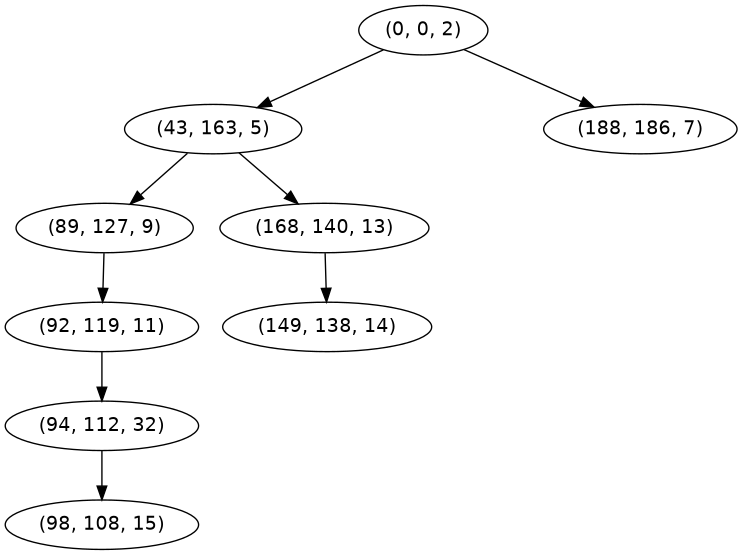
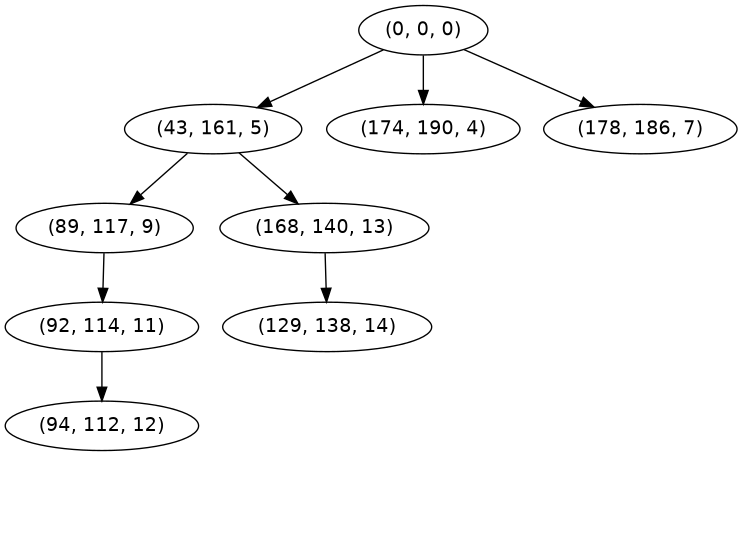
node "(0, 0, 2)": label "(0, 0, 2)" -> "(0, 0, 0)"
node "(43, 163, 5)": label "(43, 163, 5)" -> "(43, 161, 5)"
node "(174, 190, 4)": added
node "(188, 186, 7)": label "(188, 186, 7)" -> "(178, 186, 7)"
node "(89, 127, 9)": label "(89, 127, 9)" -> "(89, 117, 9)"
node "(92, 119, 11)": label "(92, 119, 11)" -> "(92, 114, 11)"
node "(149, 138, 14)": label "(149, 138, 14)" -> "(129, 138, 14)"
node "(94, 112, 32)": label "(94, 112, 32)" -> "(94, 112, 12)"
node "(98, 108, 15)": removed
